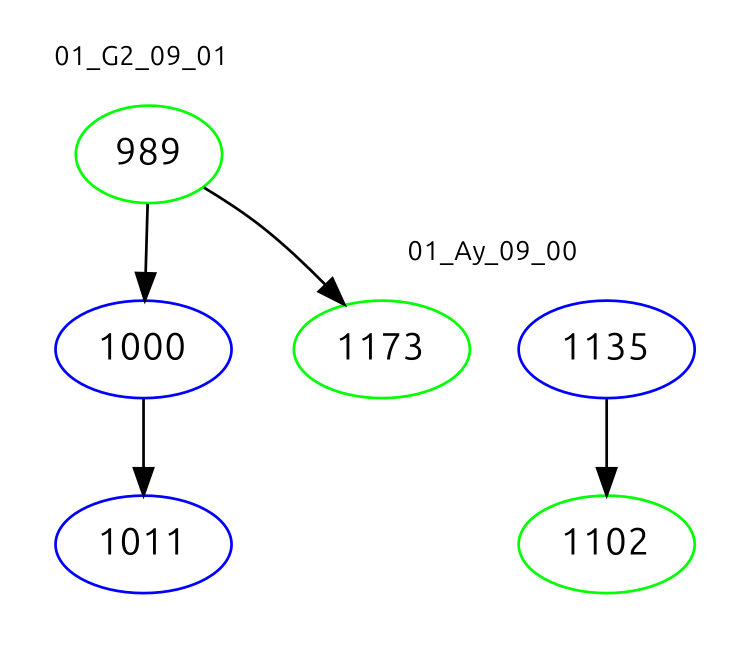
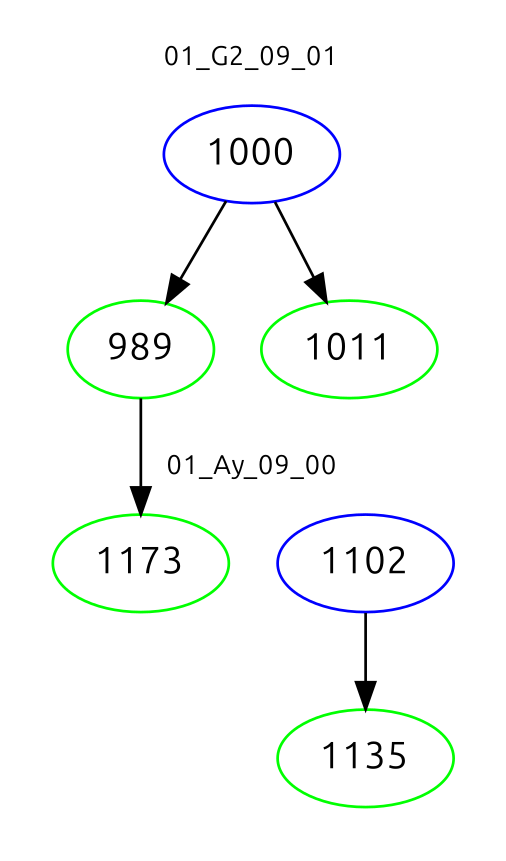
edge "989" -> "1000": reversed
node "1135": color blue -> green
edge "1135" -> "1102": reversed
node "1011": color blue -> green
node "1102": color green -> blue
